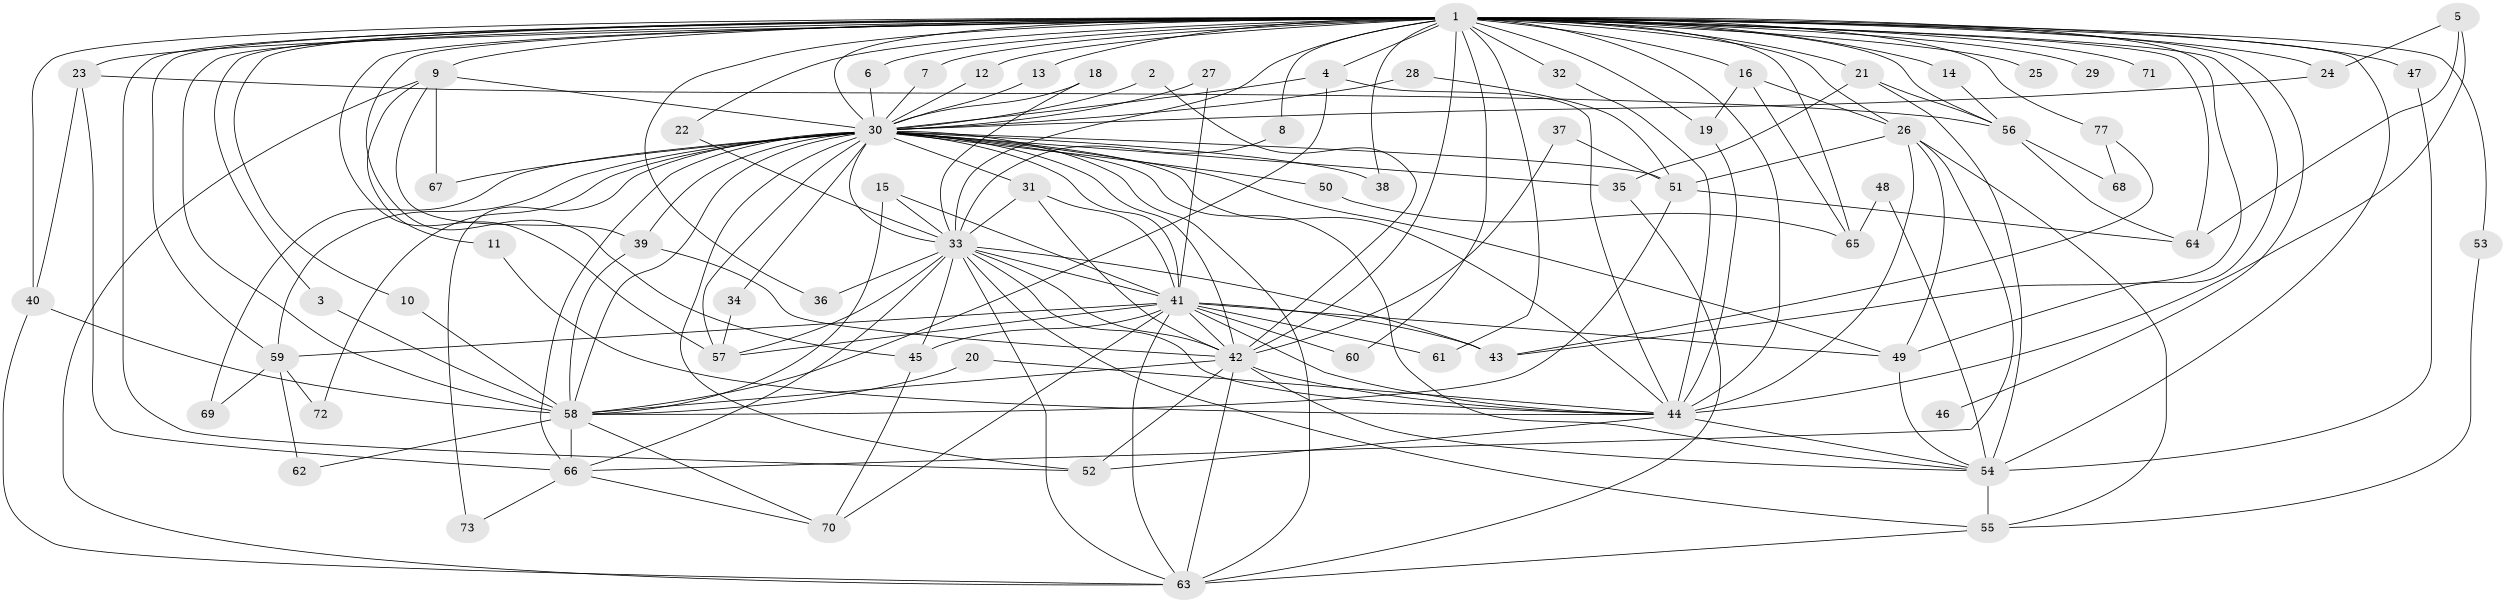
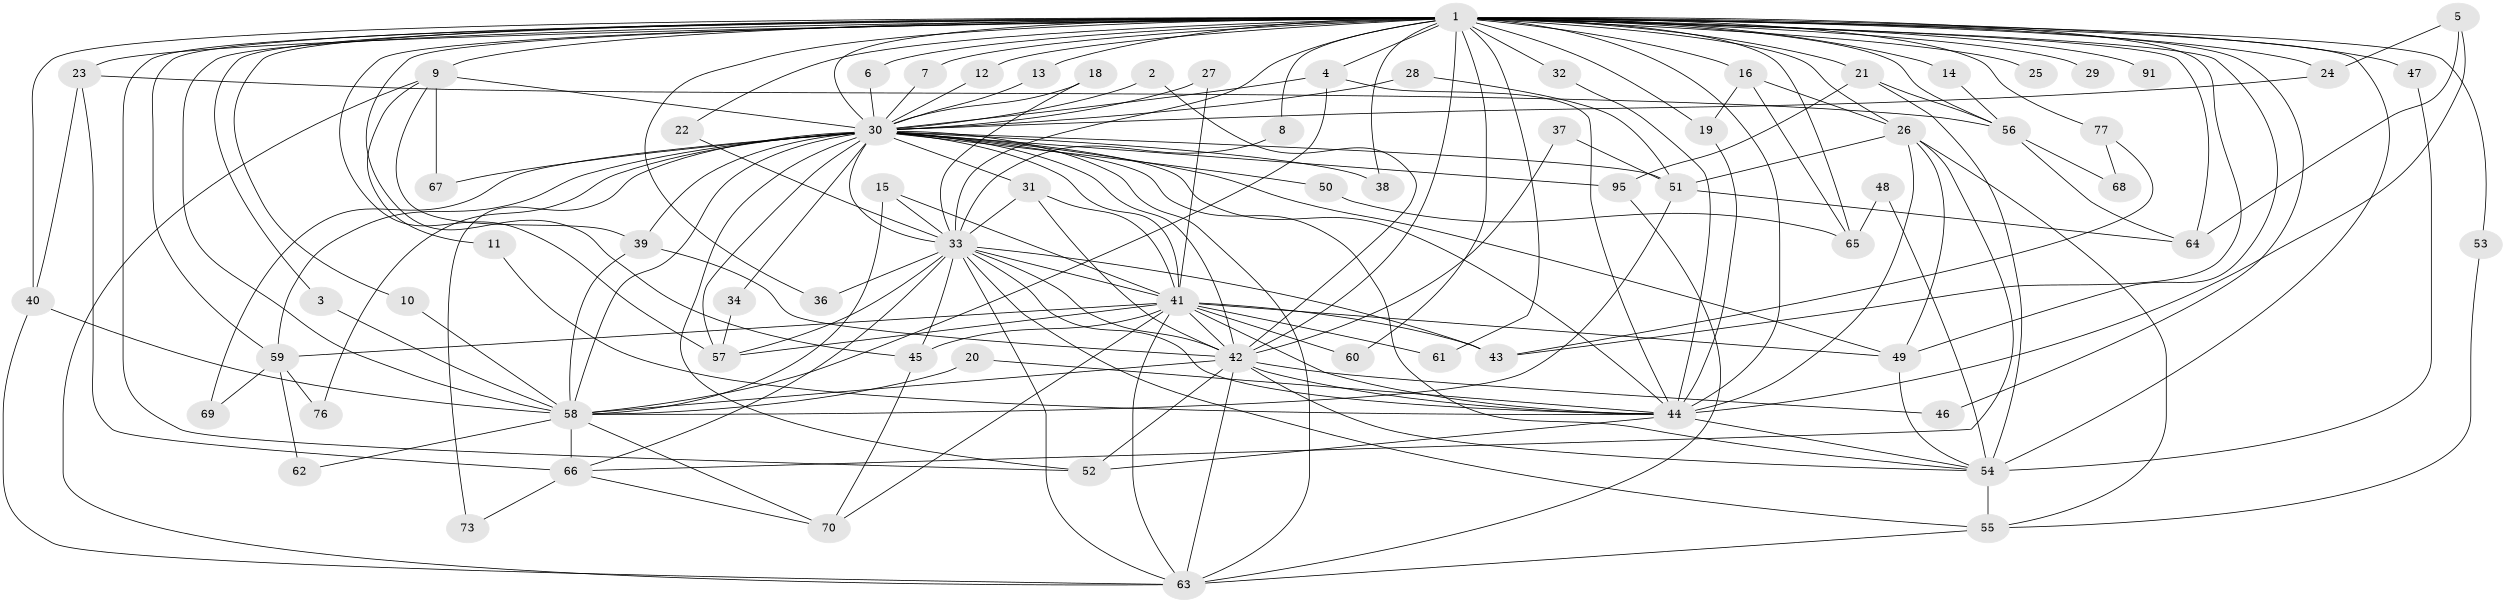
node "71": label "71" -> "91"
node "35": label "35" -> "95"
edge "30" -- "66": removed
edge "42" -- "46": added
node "72": label "72" -> "76"
